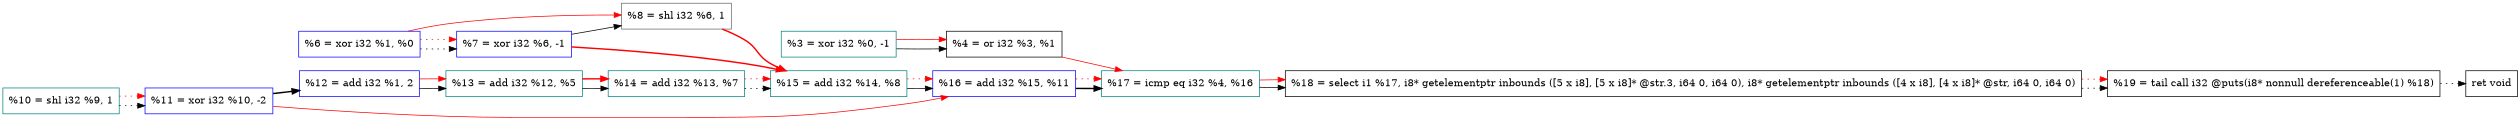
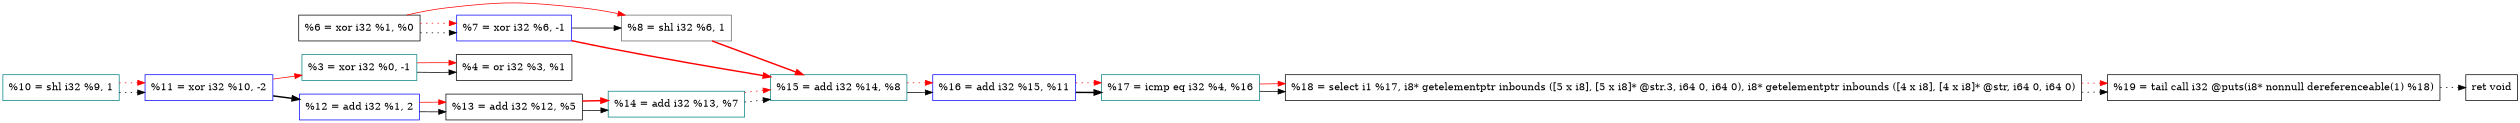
node "%6 = xor i32 %1, %0": color blue -> black
edge "%4 = or i32 %3, %1" -> "%17 = icmp eq i32 %4, %16": removed
node "%13 = add i32 %12, %5": color teal -> black
edge "%11 = xor i32 %10, -2" -> "%16 = add i32 %15, %11": now "%11 = xor i32 %10, -2" -> "%3 = xor i32 %0, -1"
